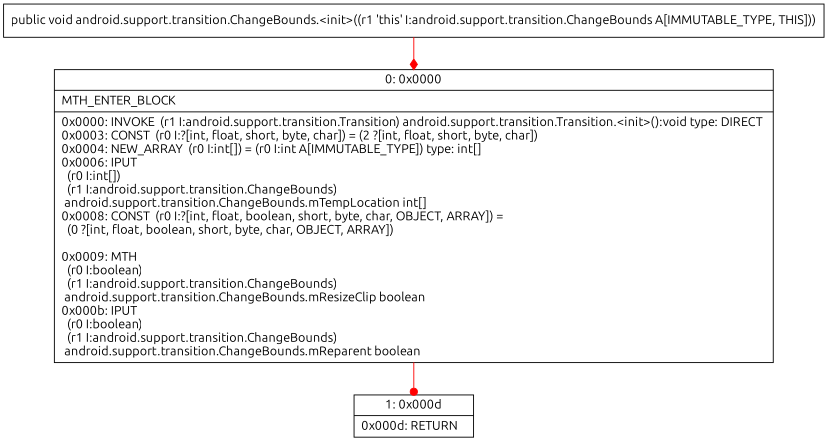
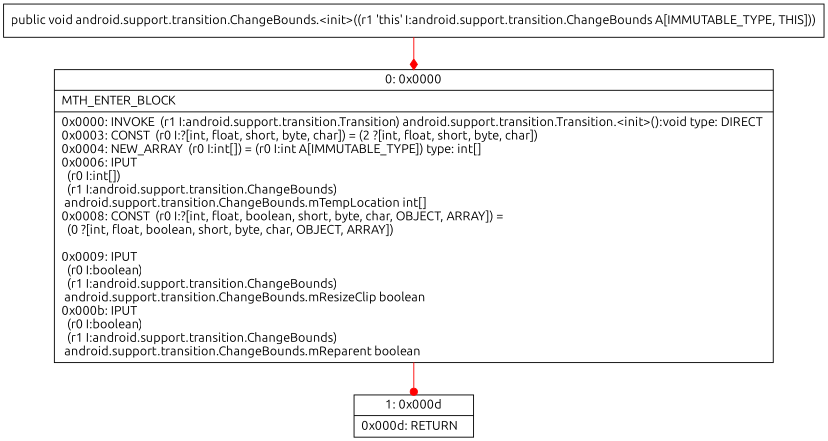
node "0: 0x0000": text "0x0009: MTH" -> "0x0009: IPUT"
